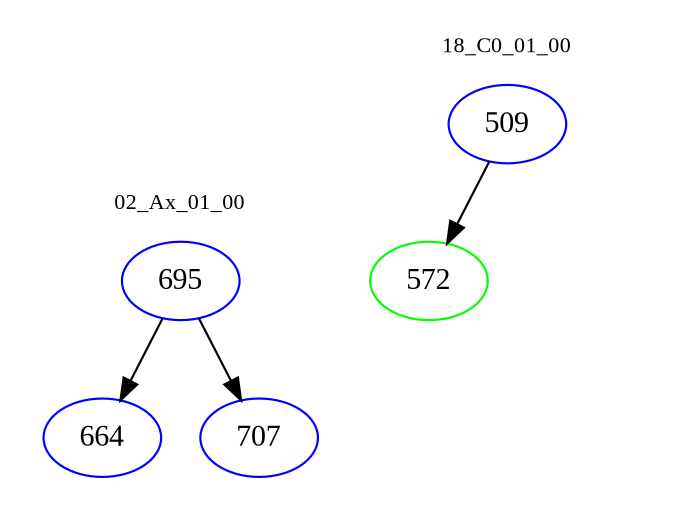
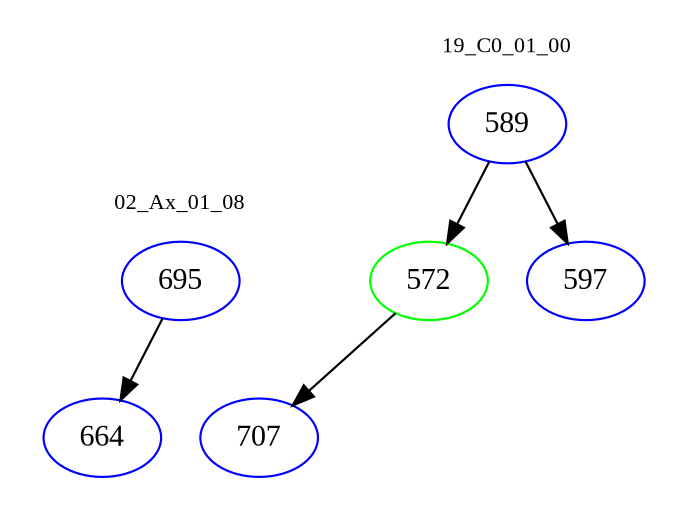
cluster "18_C0_01_00": label "18_C0_01_00" -> "19_C0_01_00"
node "509": label "509" -> "589"
cluster "02_Ax_01_00": label "02_Ax_01_00" -> "02_Ax_01_08"
node "597": added
edge "695" -> "707": now "572" -> "707"
